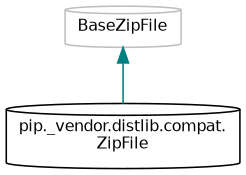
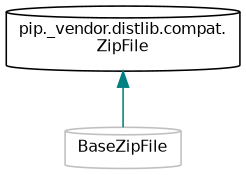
edge "pip._vendor.distlib.compat. ZipFile" -> "BaseZipFile": reversed
